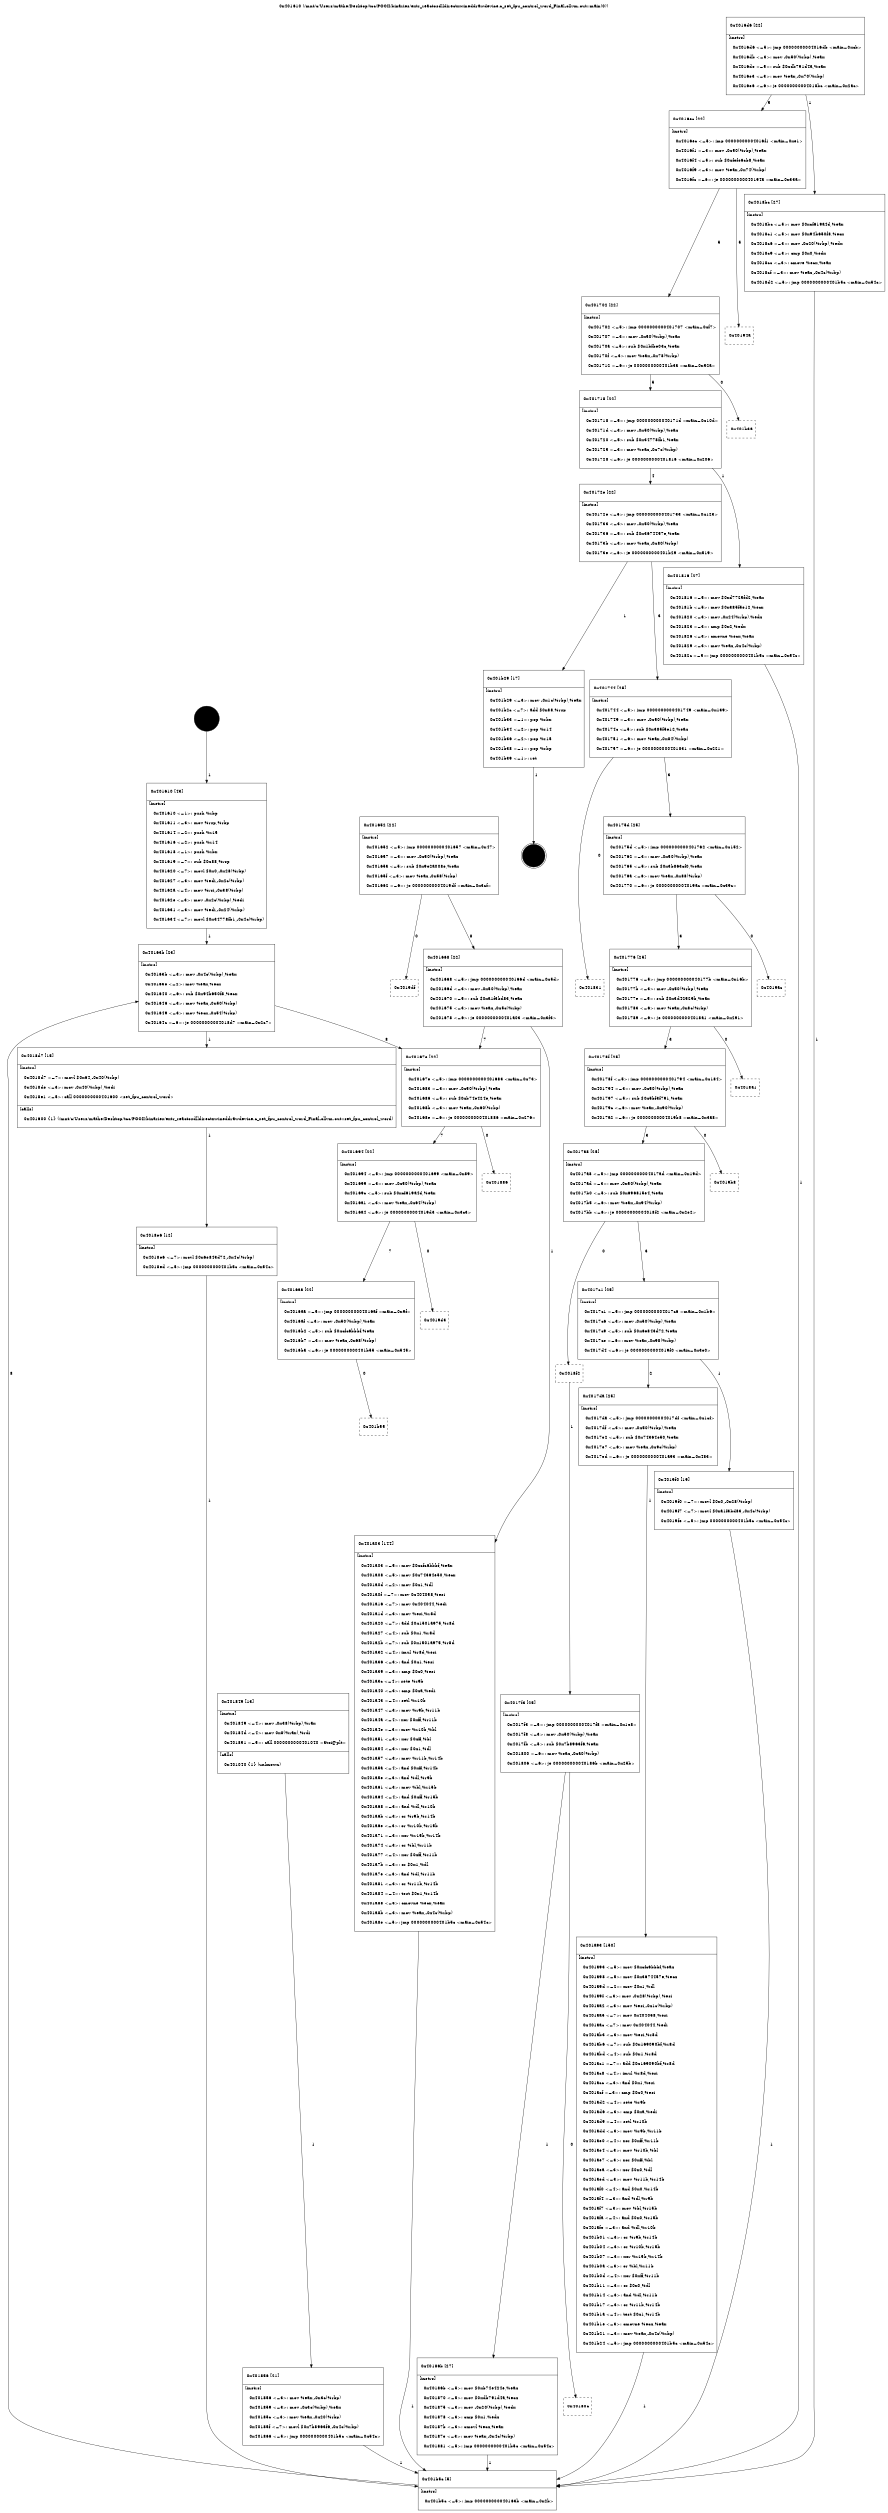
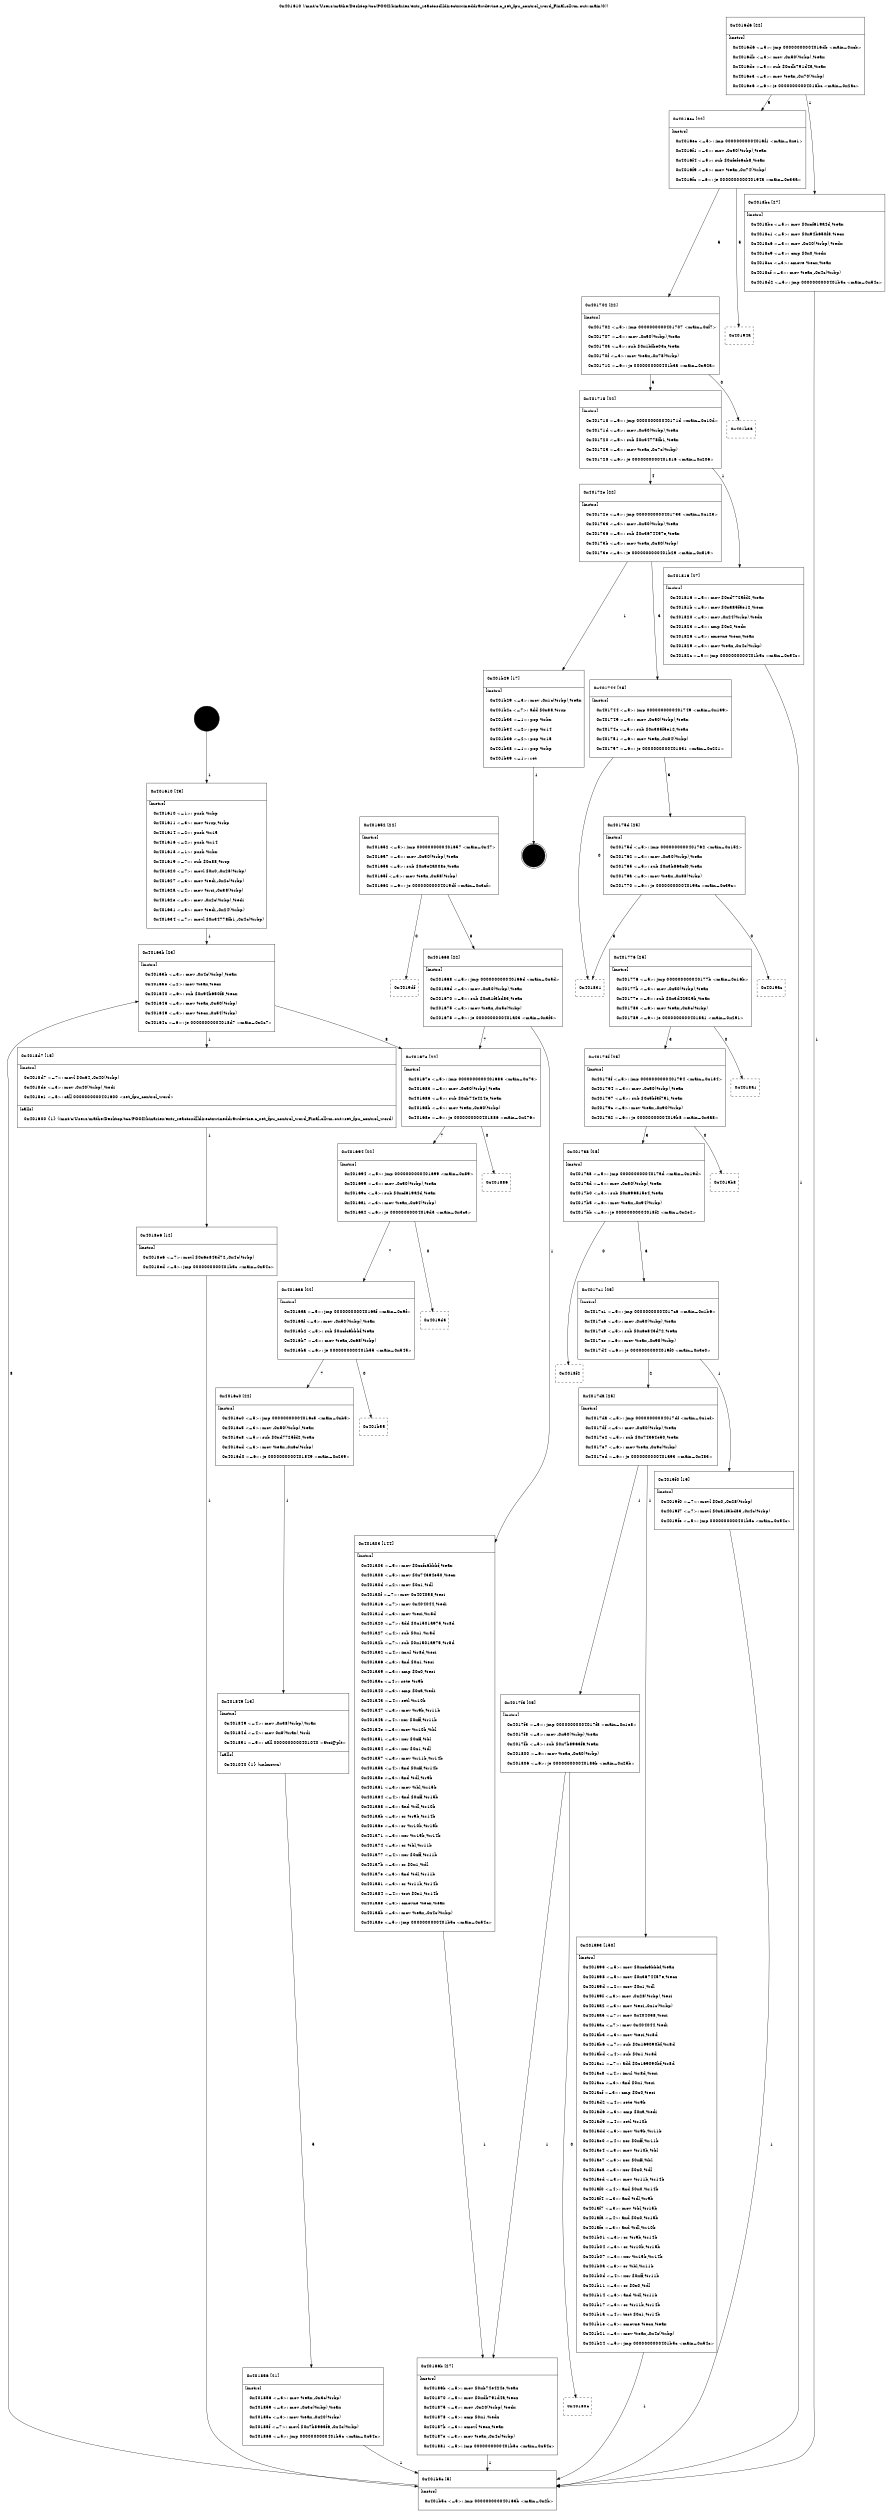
edge "0x40175d [25]" -> "0x401776 [25]": now "0x40175d [25]" -> "0x401831"
node "0x4016c0 [22]": added
edge "0x4018f2" -> "0x4017f3 [25]": now "0x4017da [25]" -> "0x4017f3 [25]"
edge "0x401849 [13]" -> "0x401856 [21]": label " 1" -> " 5"
edge "0x401a03 [144]" -> "0x401b5c [5]": now "0x401a03 [144]" -> "0x40186b [27]"
